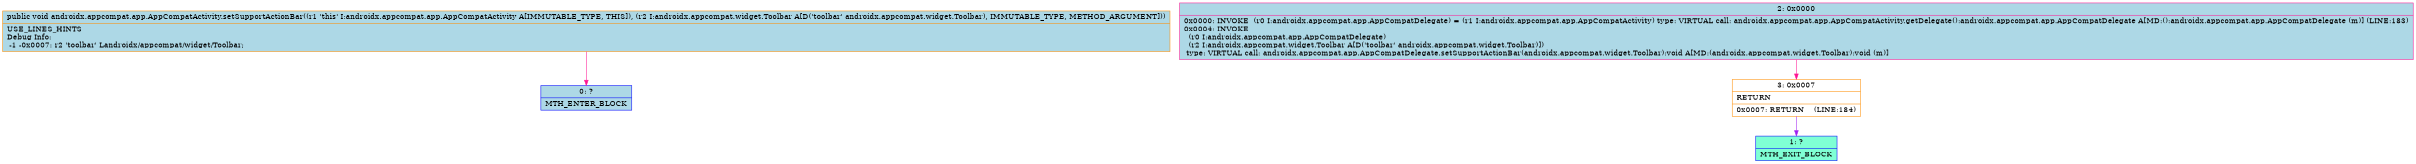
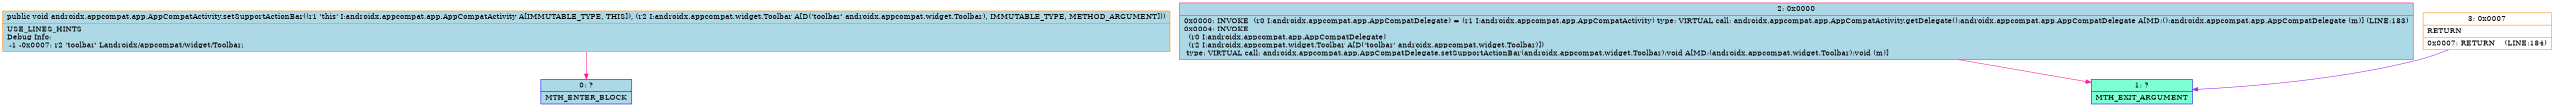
edge "2: 0x0000" -> "3: 0x0007": now "2: 0x0000" -> "1: ?"
node "1: ?": text "MTH_EXIT_BLOCK" -> "MTH_EXIT_ARGUMENT"
